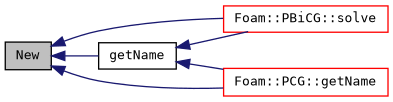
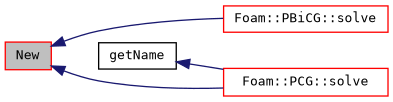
edge "Foam::PBiCG::solve" -> "getName": removed
node "New": color black -> red
edge "getName" -> "New": removed
node "Foam::PCG::getName": label "Foam::PCG::getName" -> "Foam::PCG::solve"
